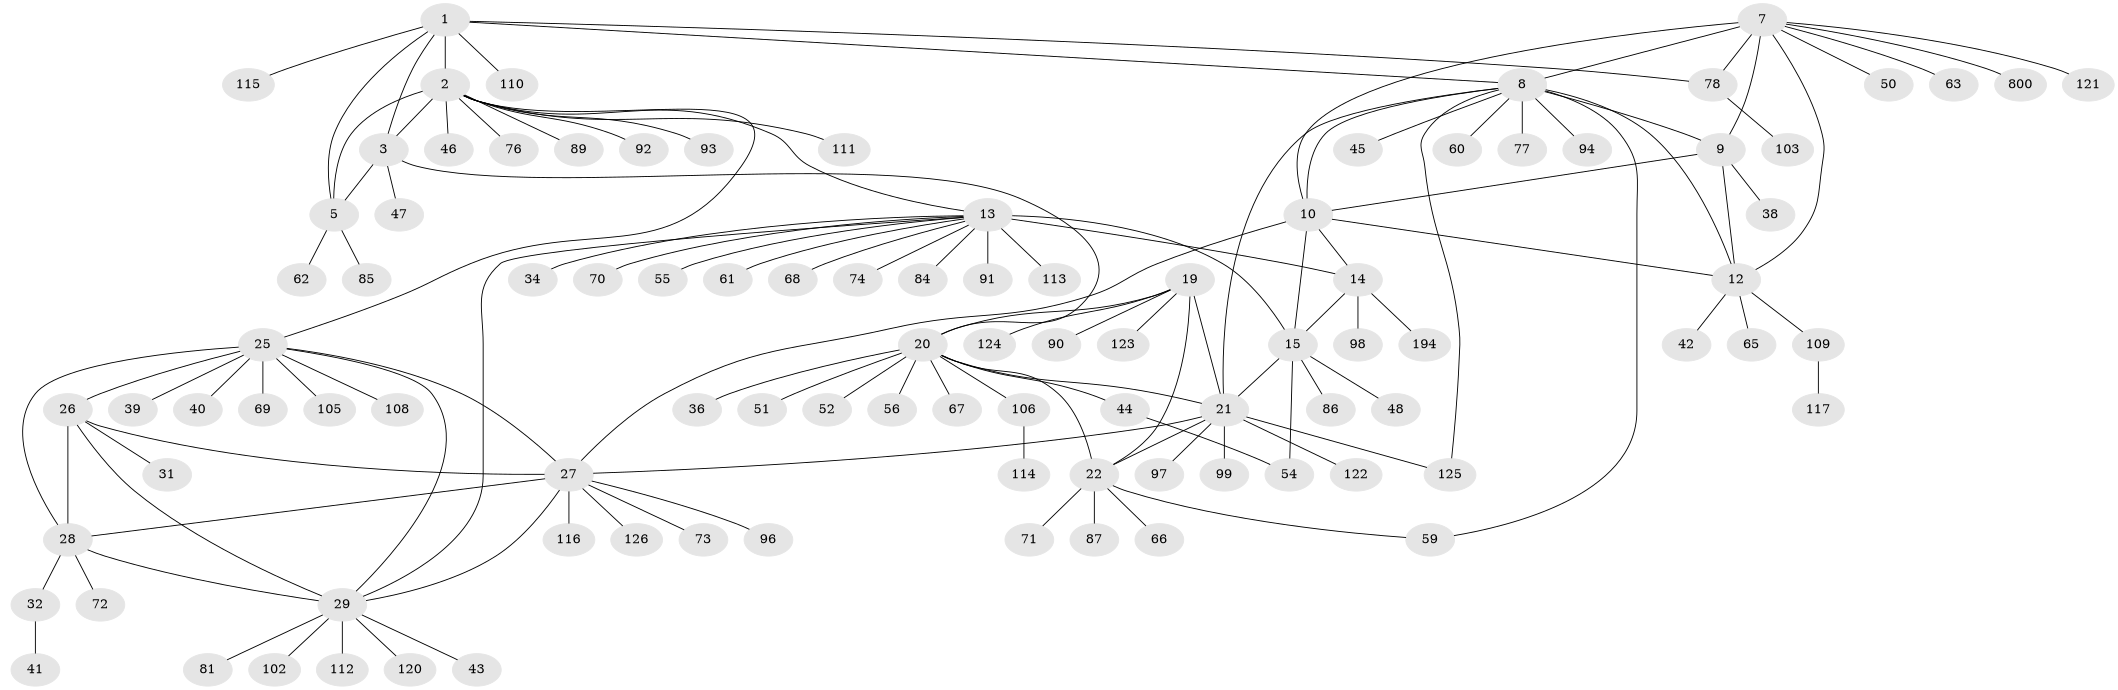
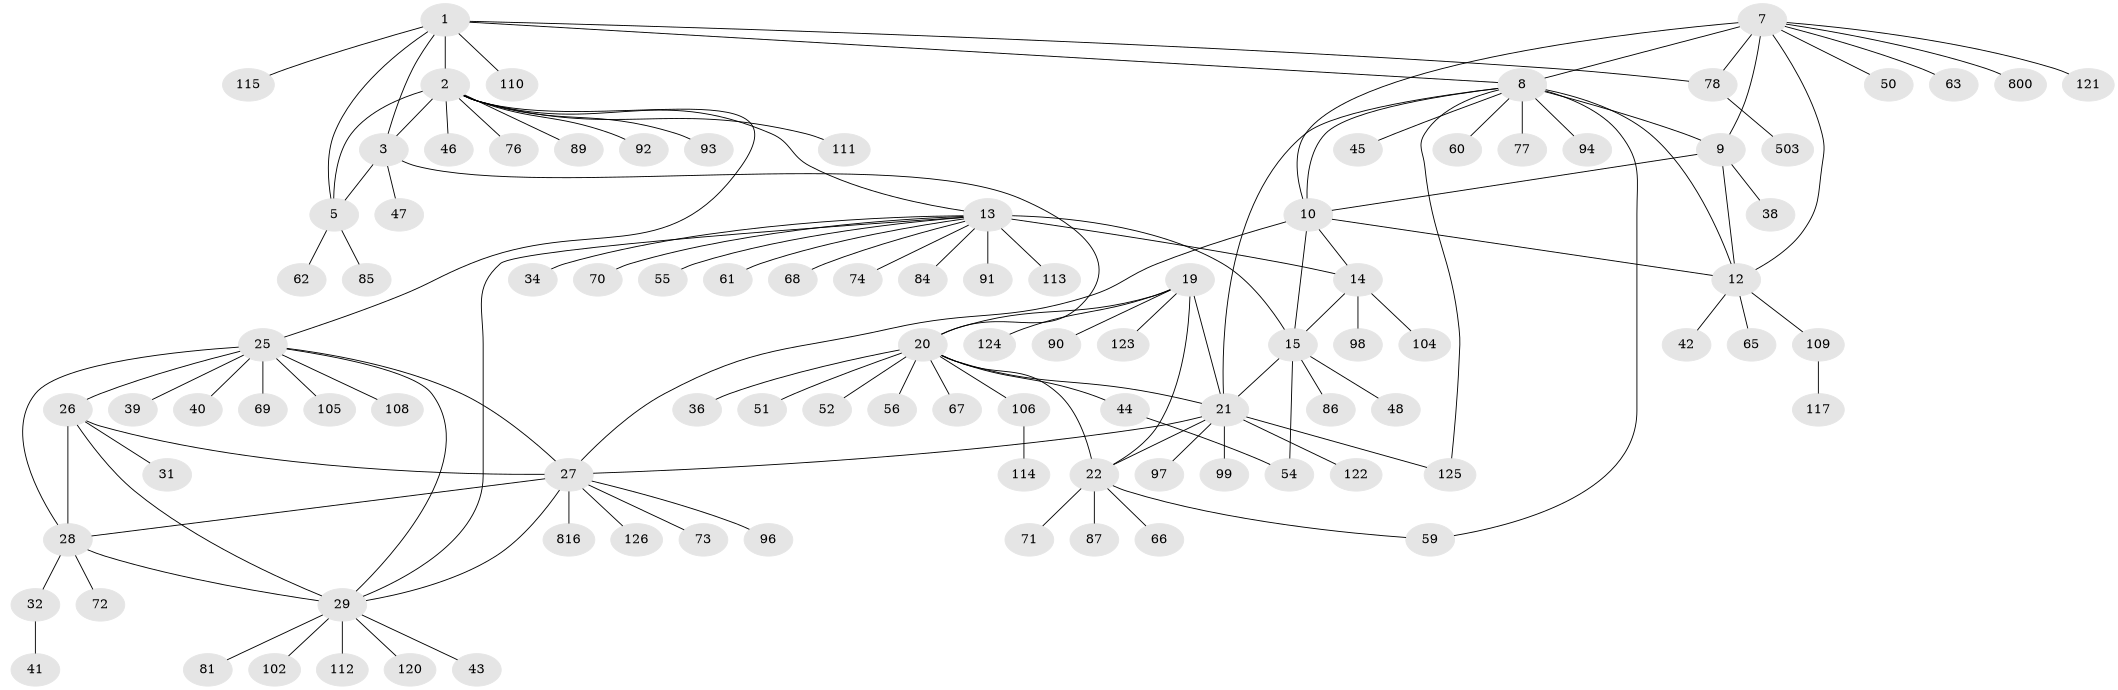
node "103": label "103" -> "503"
node "194": label "194" -> "104"
node "116": label "116" -> "816"
